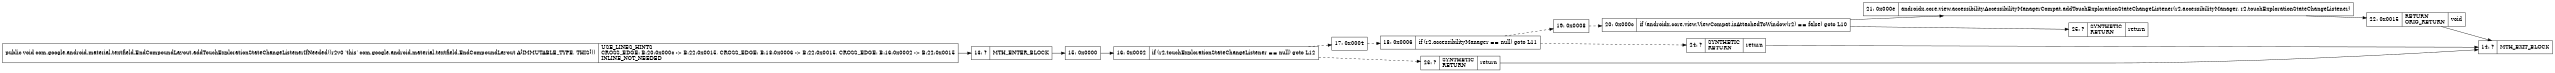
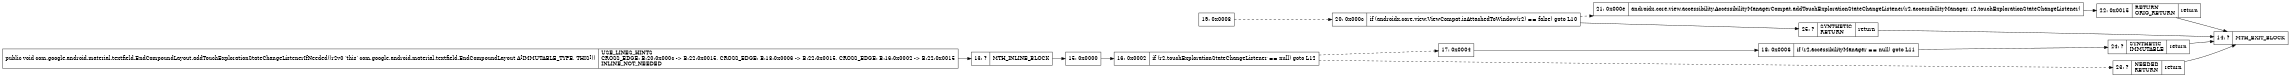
edge "20: 0x000c" -> "21: 0x000e": style solid -> dashed
node "22: 0x0015": text "void" -> "return"
edge "18: 0x0006" -> "19: 0x0008": removed
edge "25: ?" -> "14: ?": added
edge "17: 0x0004" -> "18: 0x0006": style dashed -> solid
edge "18: 0x0006" -> "24: ?": style dashed -> solid
node "24: ?": text "RETURN" -> "IMMUTABLE"
node "13: ?": text "MTH_ENTER_BLOCK" -> "MTH_INLINE_BLOCK"
node "23: ?": text "SYNTHETIC" -> "NEEDED"
